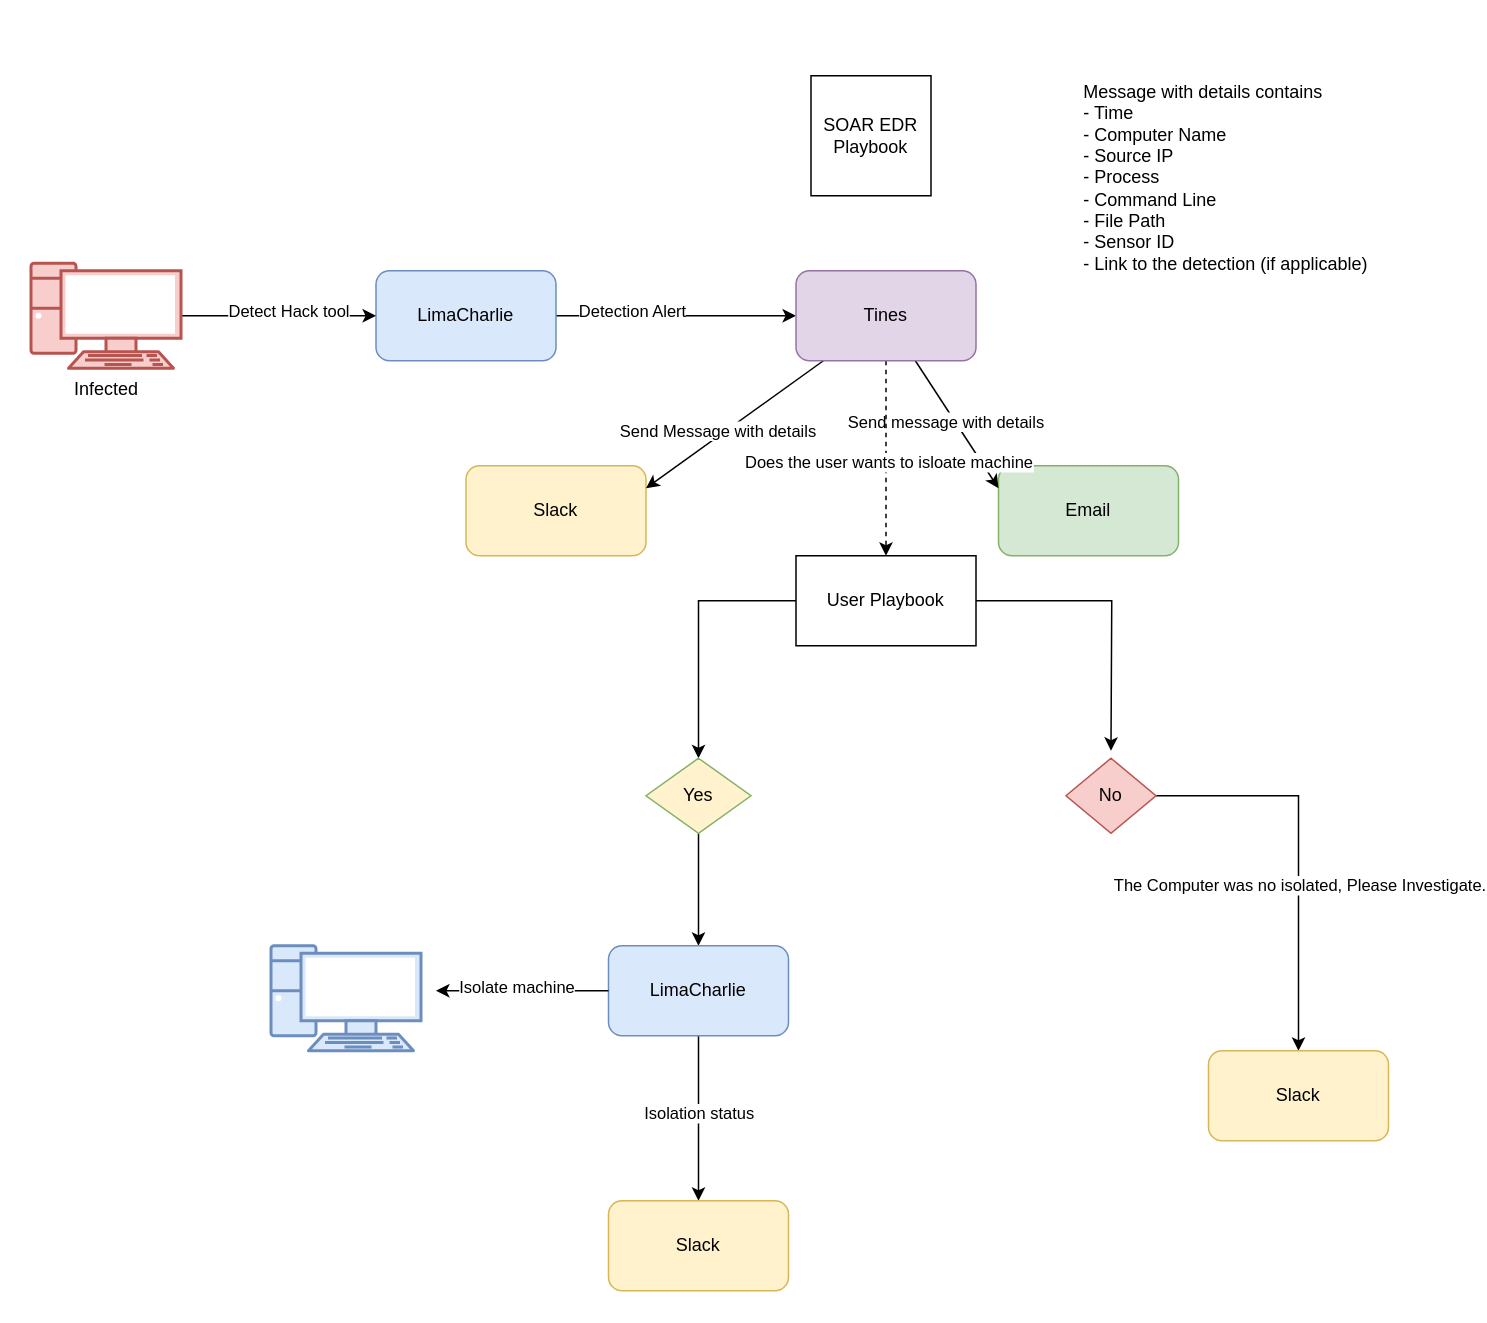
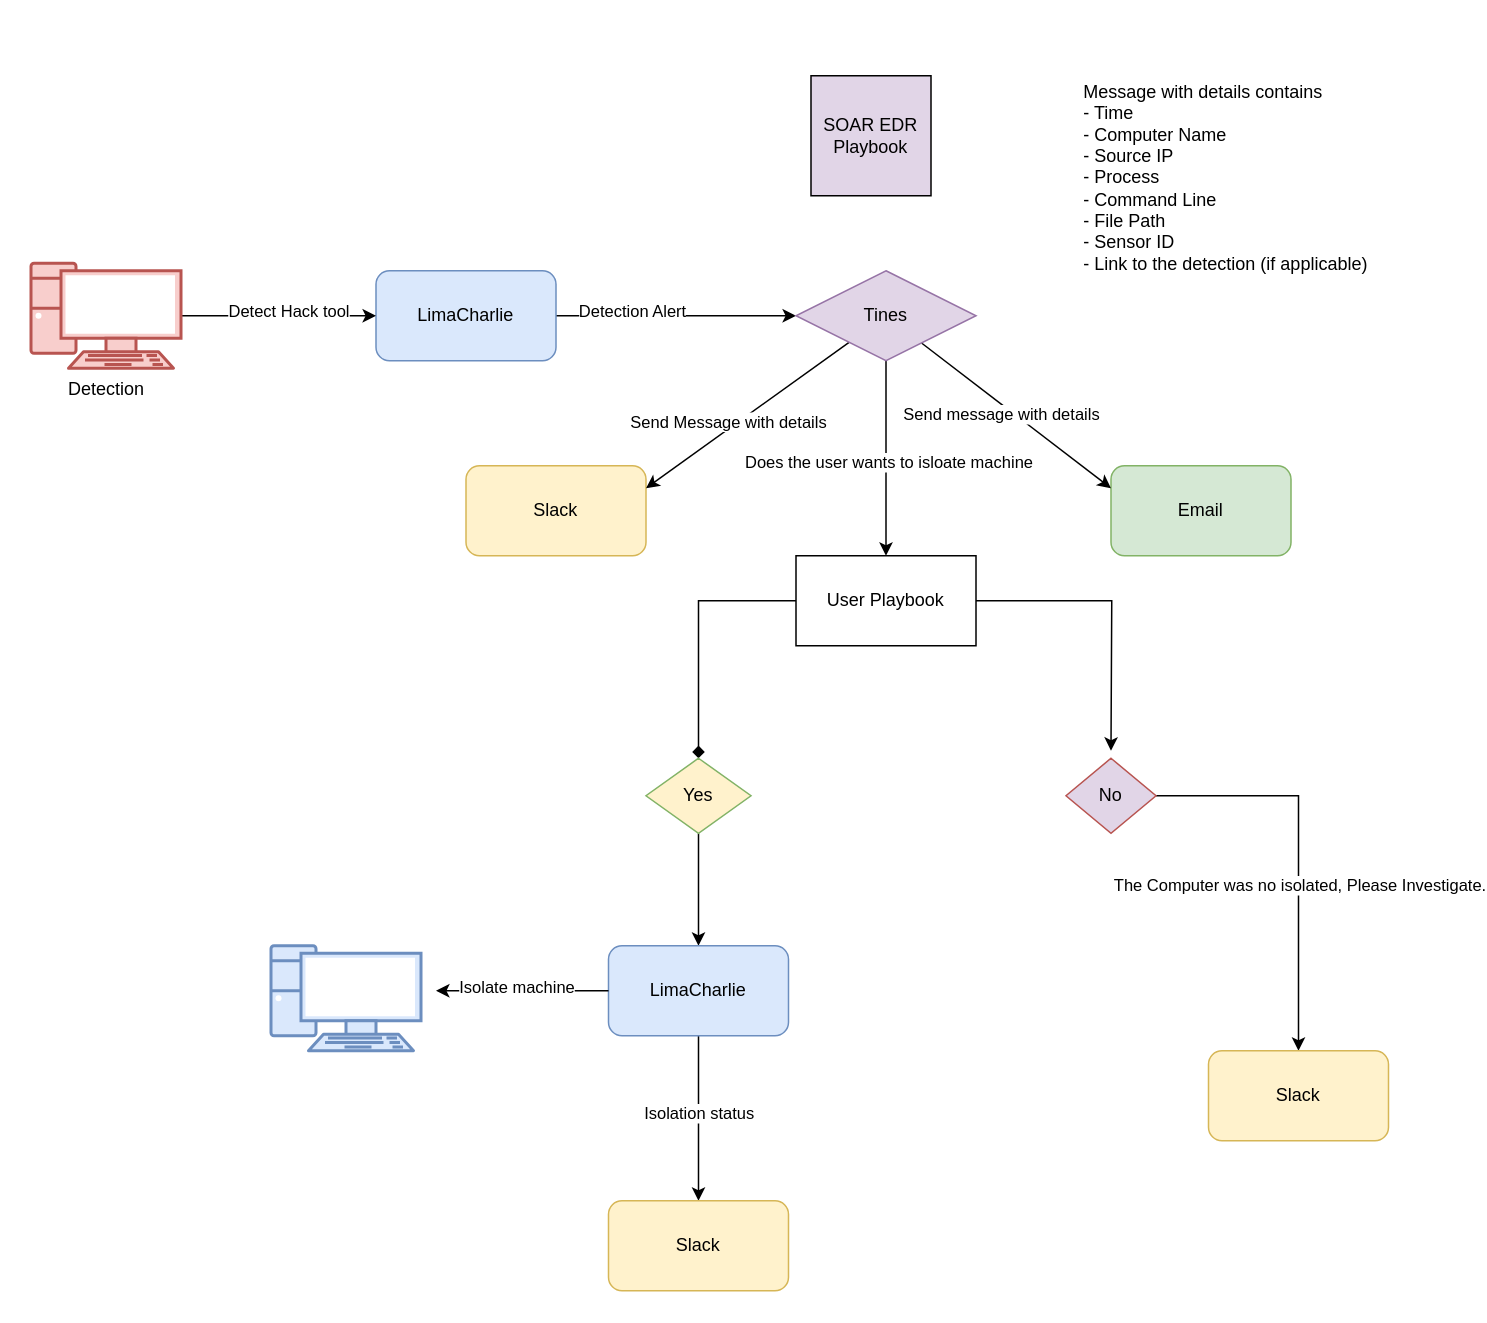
node "SOAR EDR Playbook": fillcolor #ffffff -> #e1d5e7
node "Tines": shape rounded rectangle -> diamond
node "Infected": label "Infected" -> "Detection"
edge "Tines" -> "User Playbook": style dashed -> solid
node "Email": moved (1088, 511) -> (1201, 511)
edge "User Playbook" -> "Yes": arrowhead classic -> diamond
node "No": fillcolor #f8cecc -> #e1d5e7
